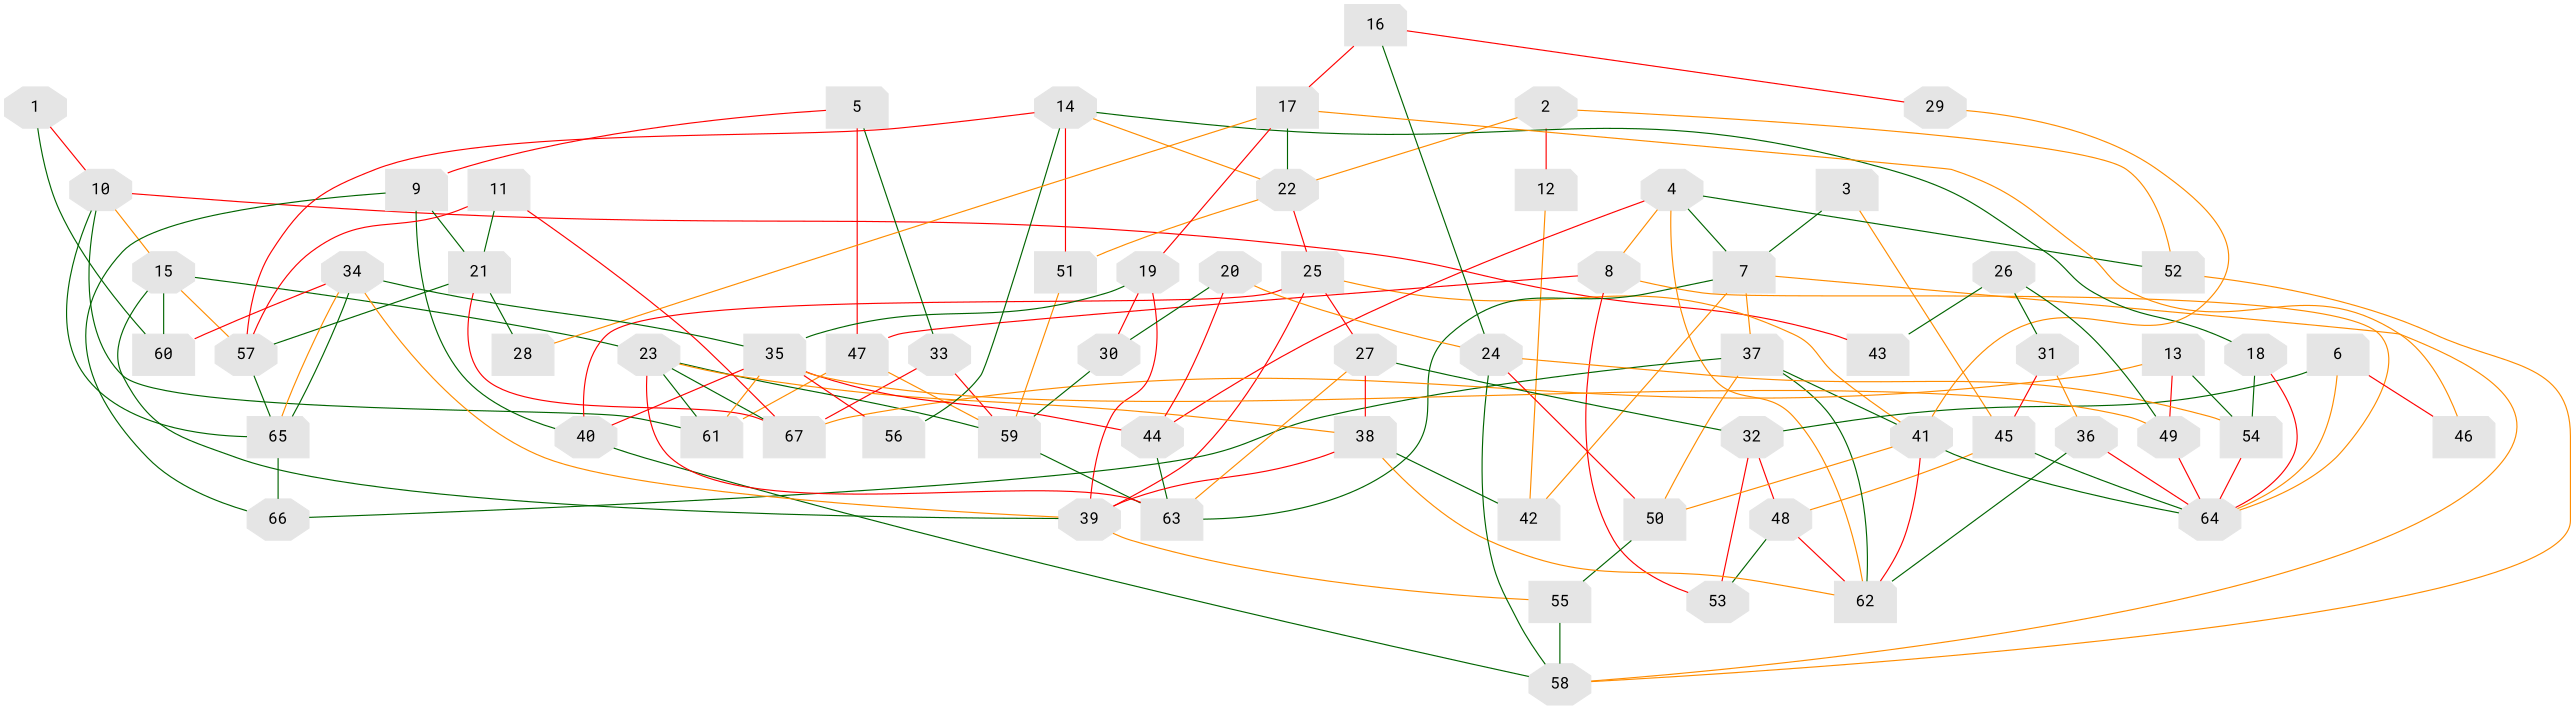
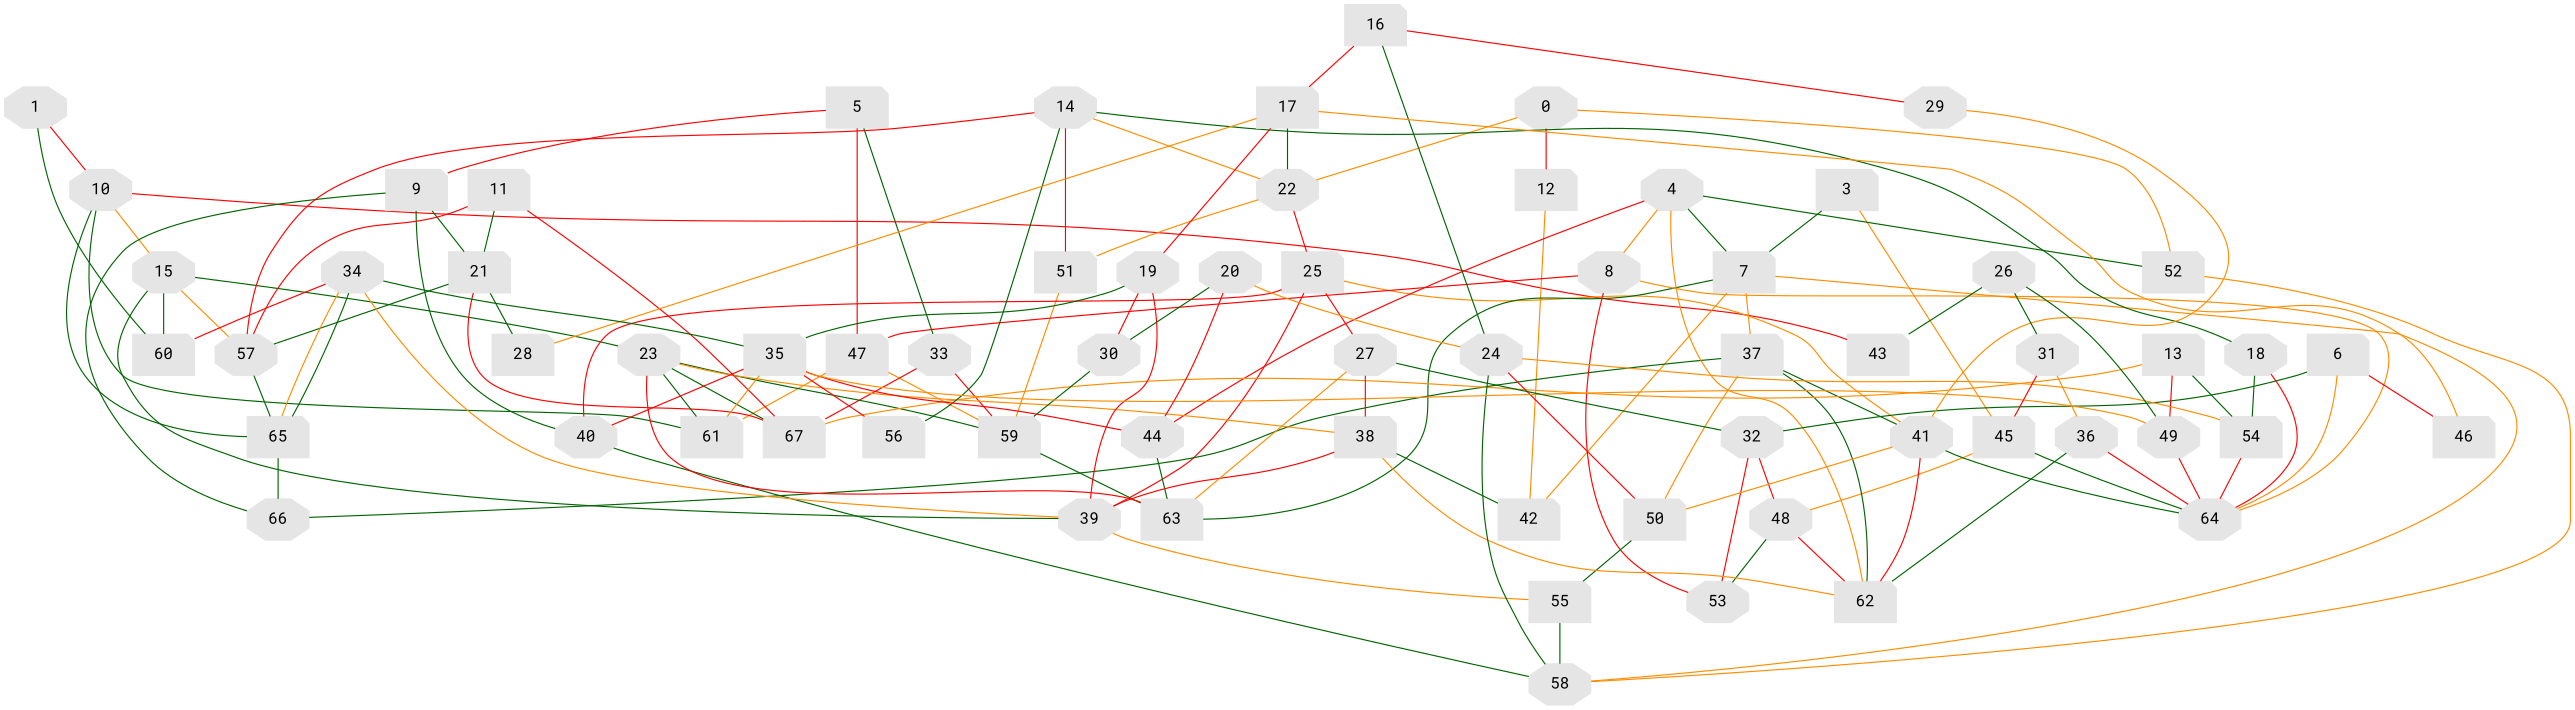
node "2": label "2" -> "0"
